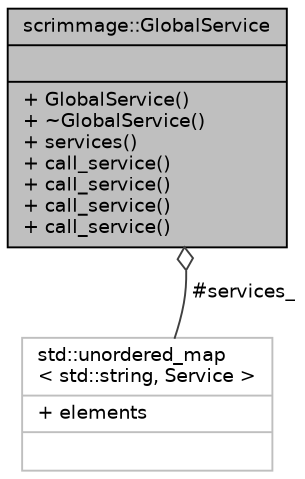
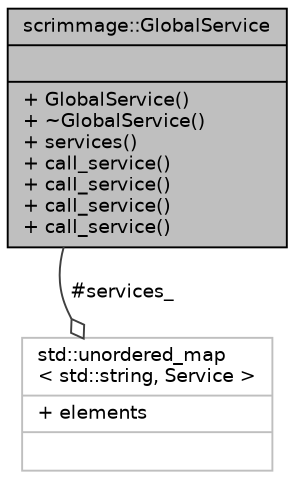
edge "std::unordered_map" -> "scrimmage::GlobalService": reversed
